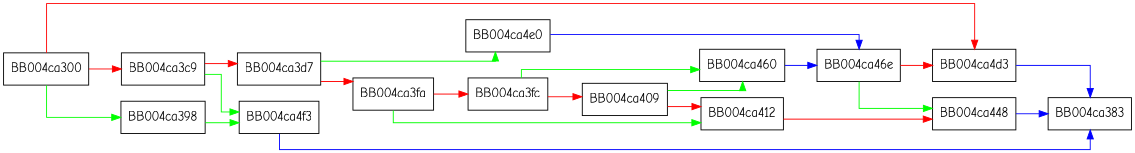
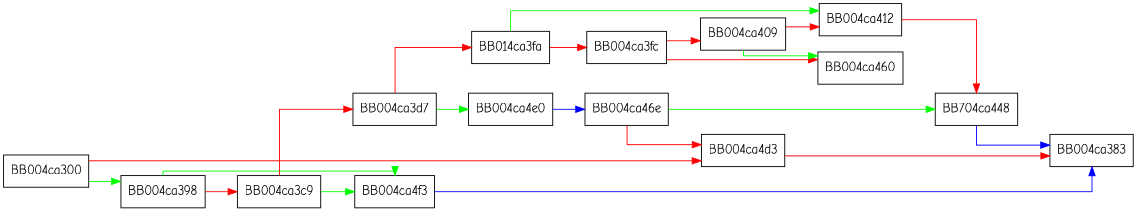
edge "BB004ca460" -> "BB004ca46e": removed
edge "BB004ca4d3" -> "BB004ca383": color blue -> red
edge "BB004ca300" -> "BB004ca3c9": now "BB004ca398" -> "BB004ca3c9"
edge "BB004ca3fc" -> "BB004ca460": color green -> red
node "BB004ca3fa": label "BB004ca3fa" -> "BB014ca3fa"
node "BB004ca448": label "BB004ca448" -> "BB704ca448"
